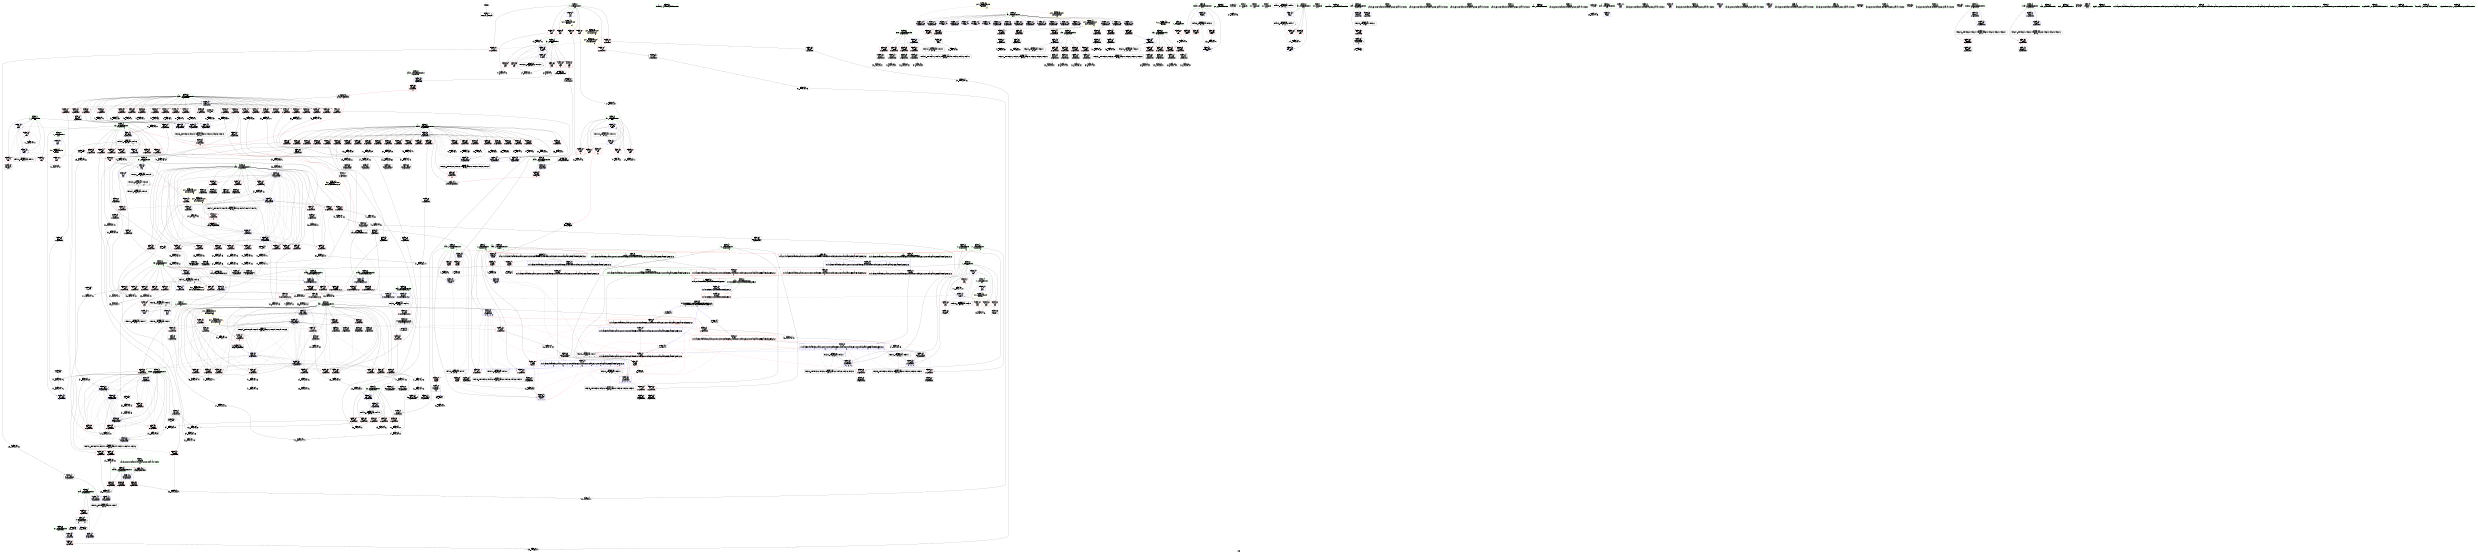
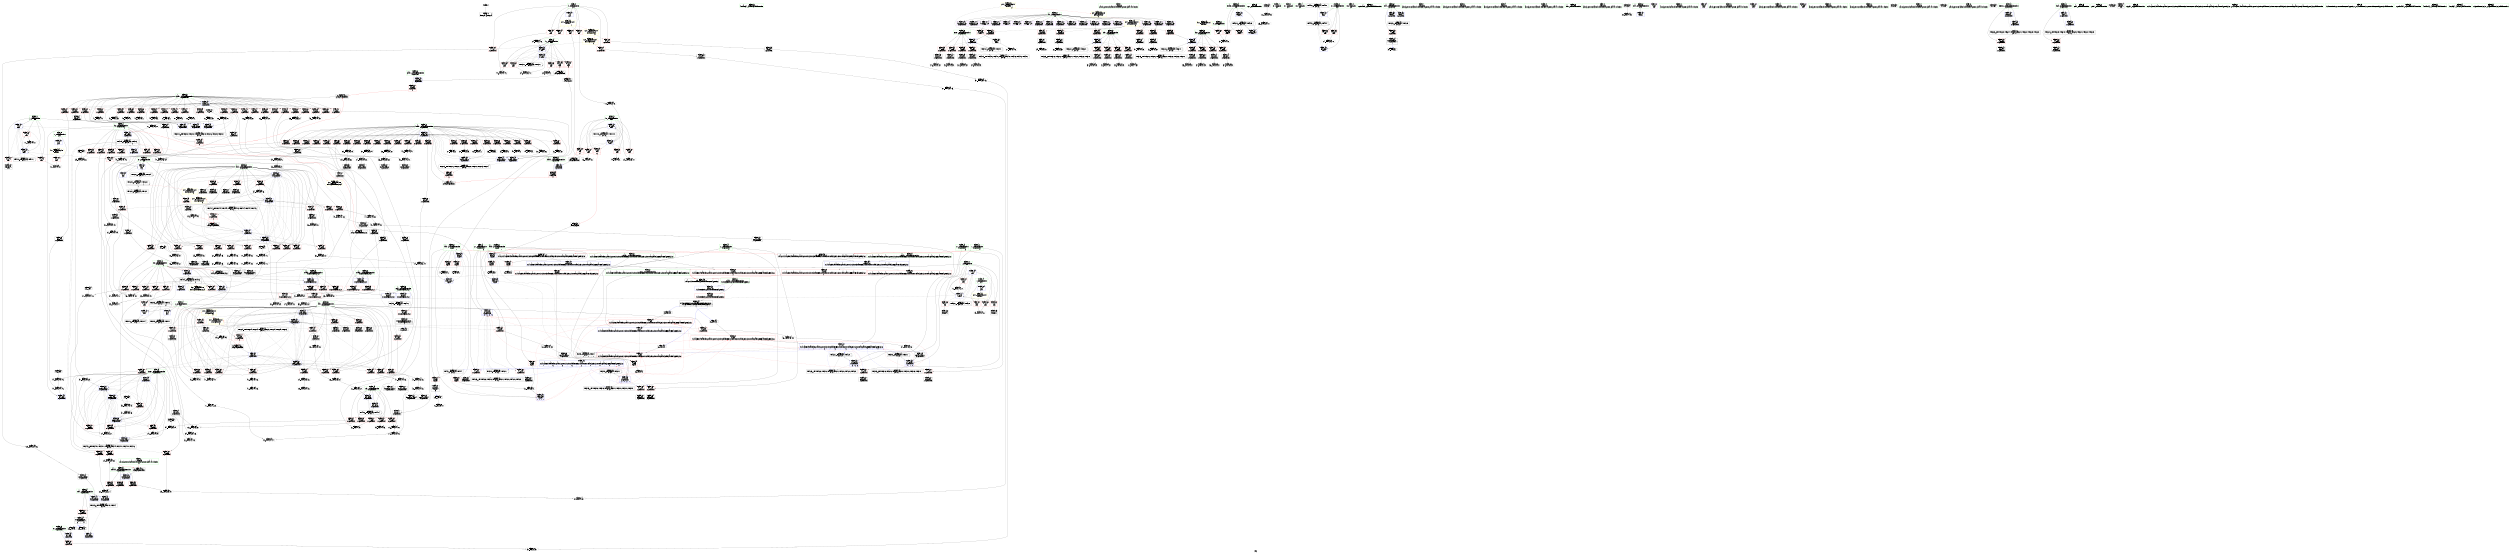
node "NodeID: 1": added
node "NodeID: 365": removed
